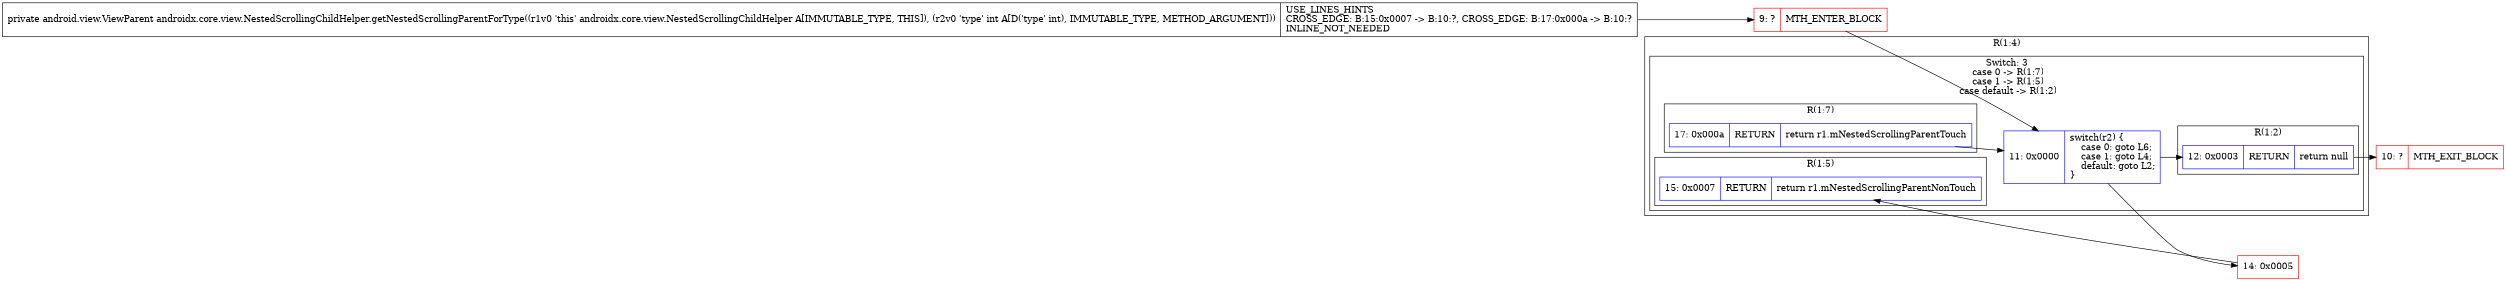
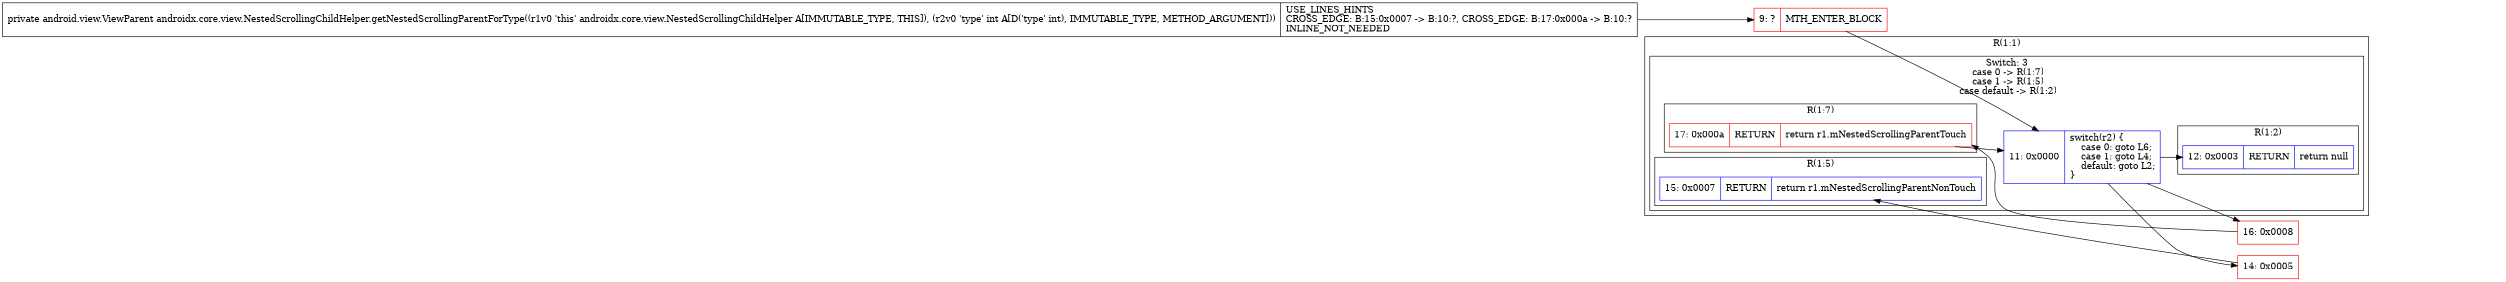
cluster "R(1:4)": label "R(1:4)" -> "R(1:1)"
node "17: 0x000a": color blue -> red
node "10: ?": removed
node "16: 0x0008": added
